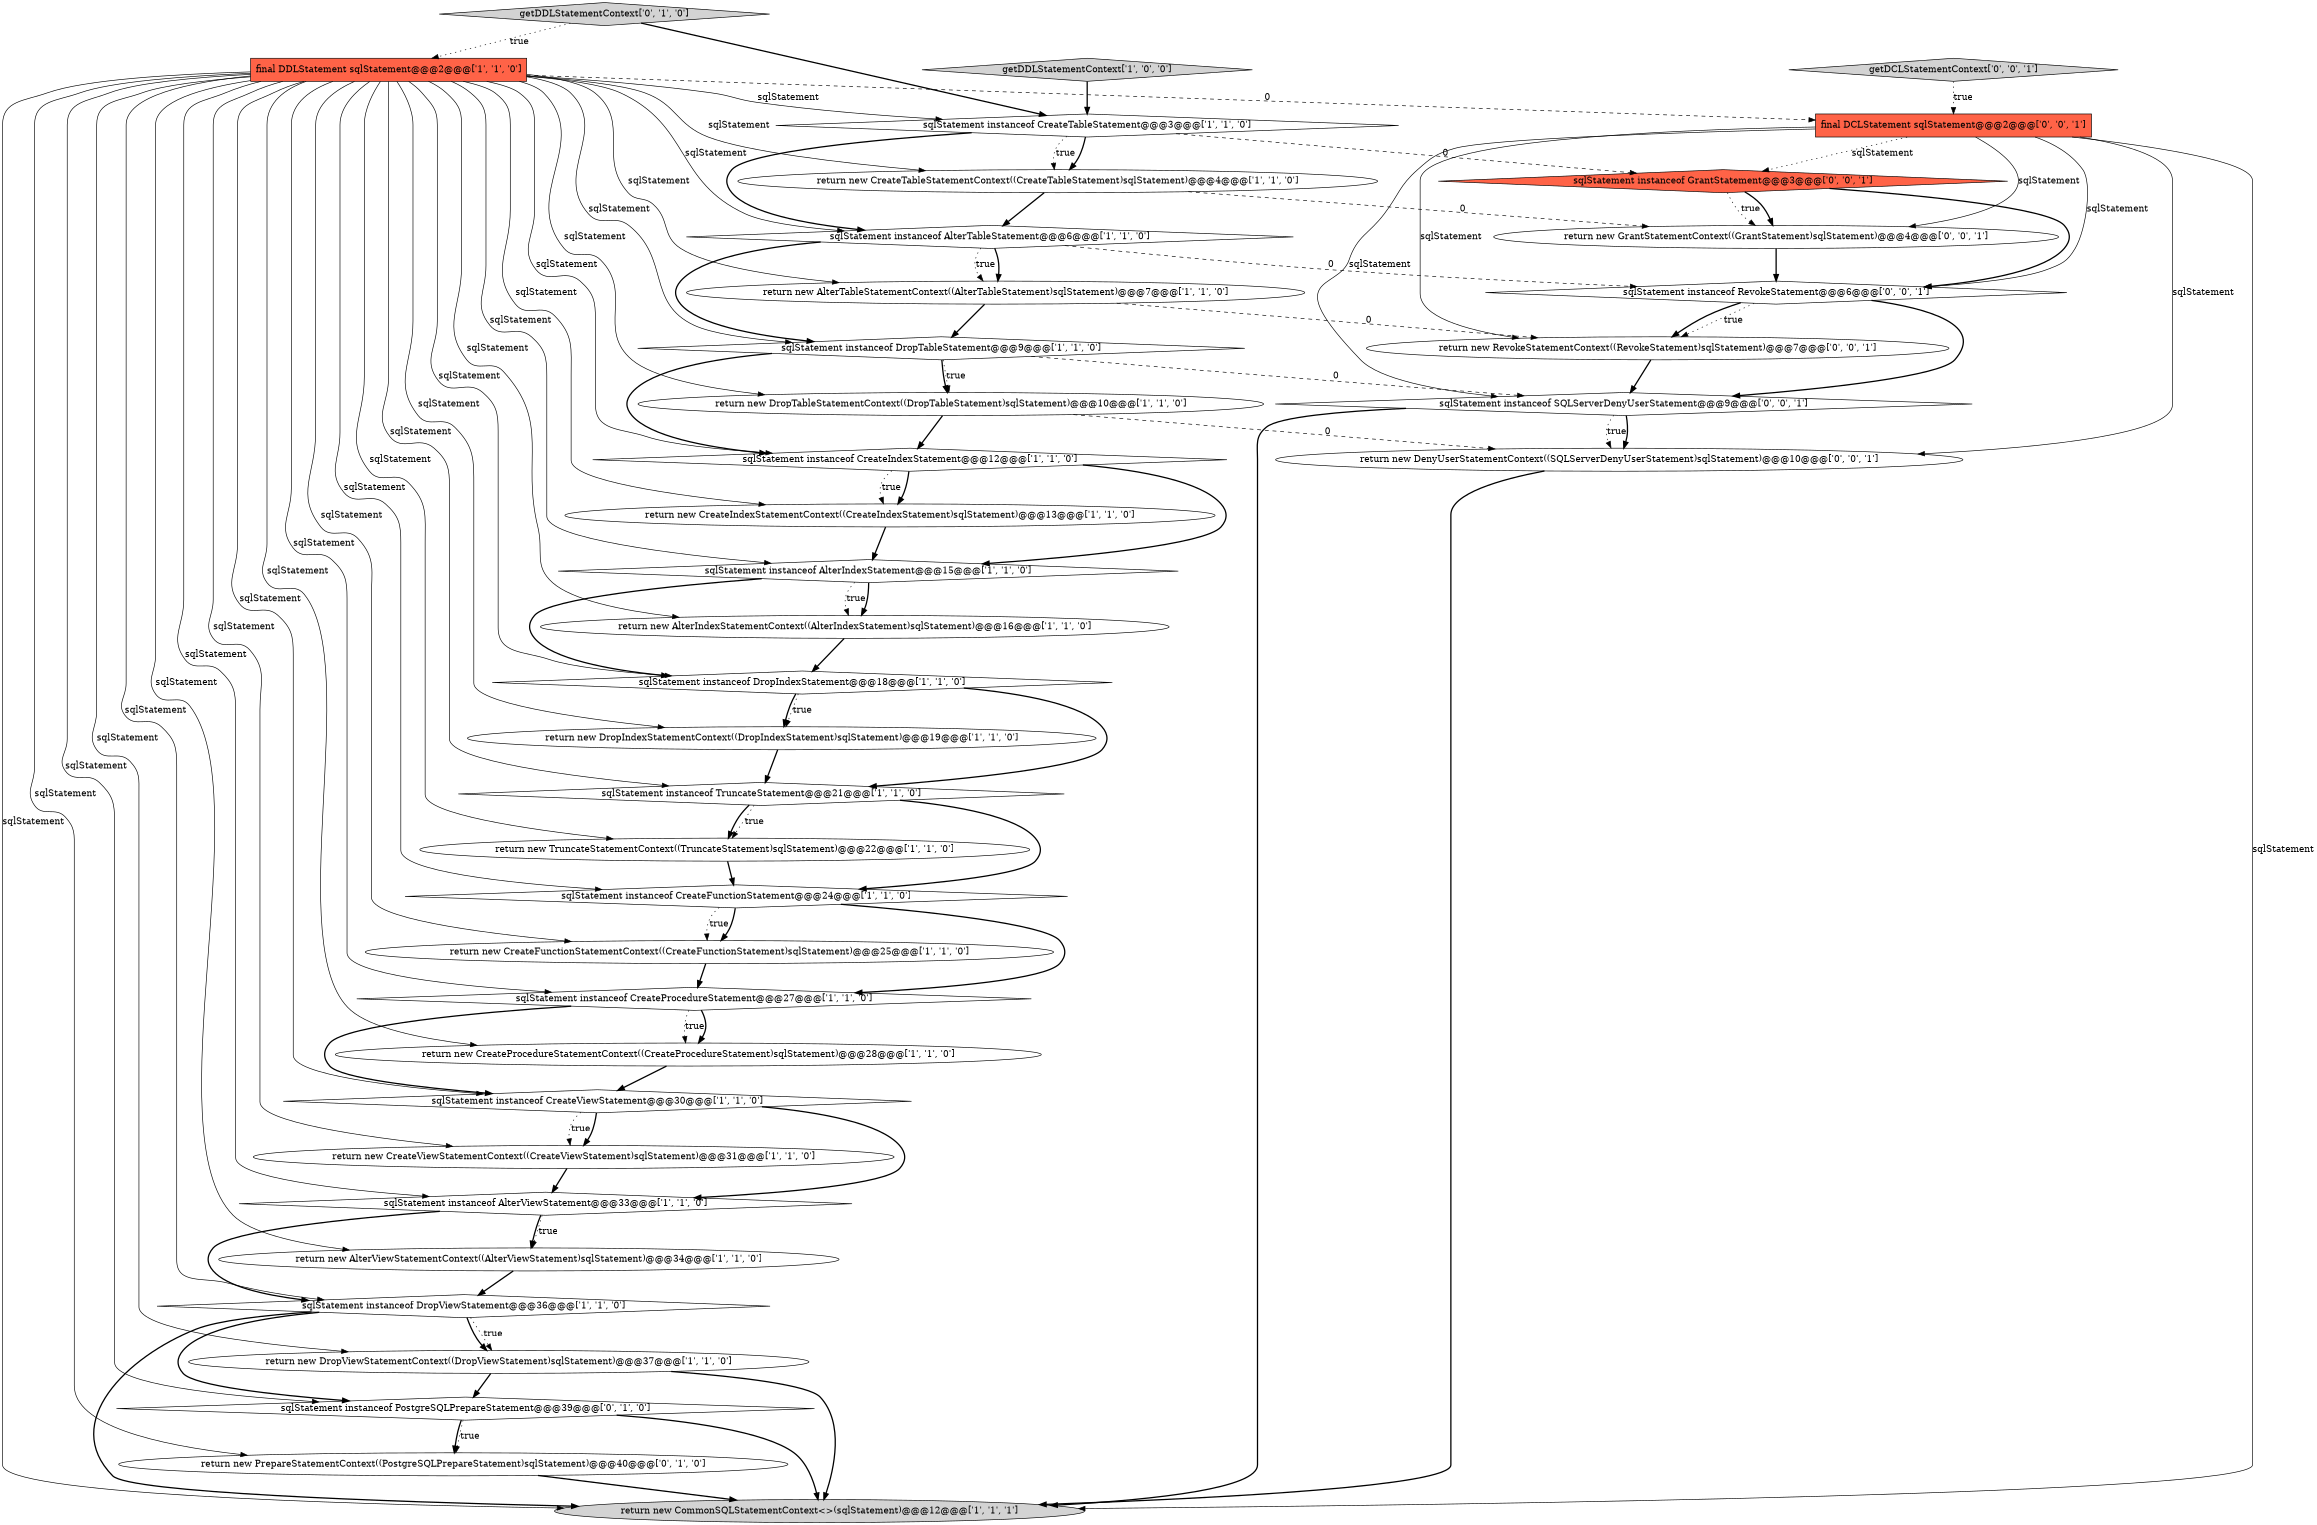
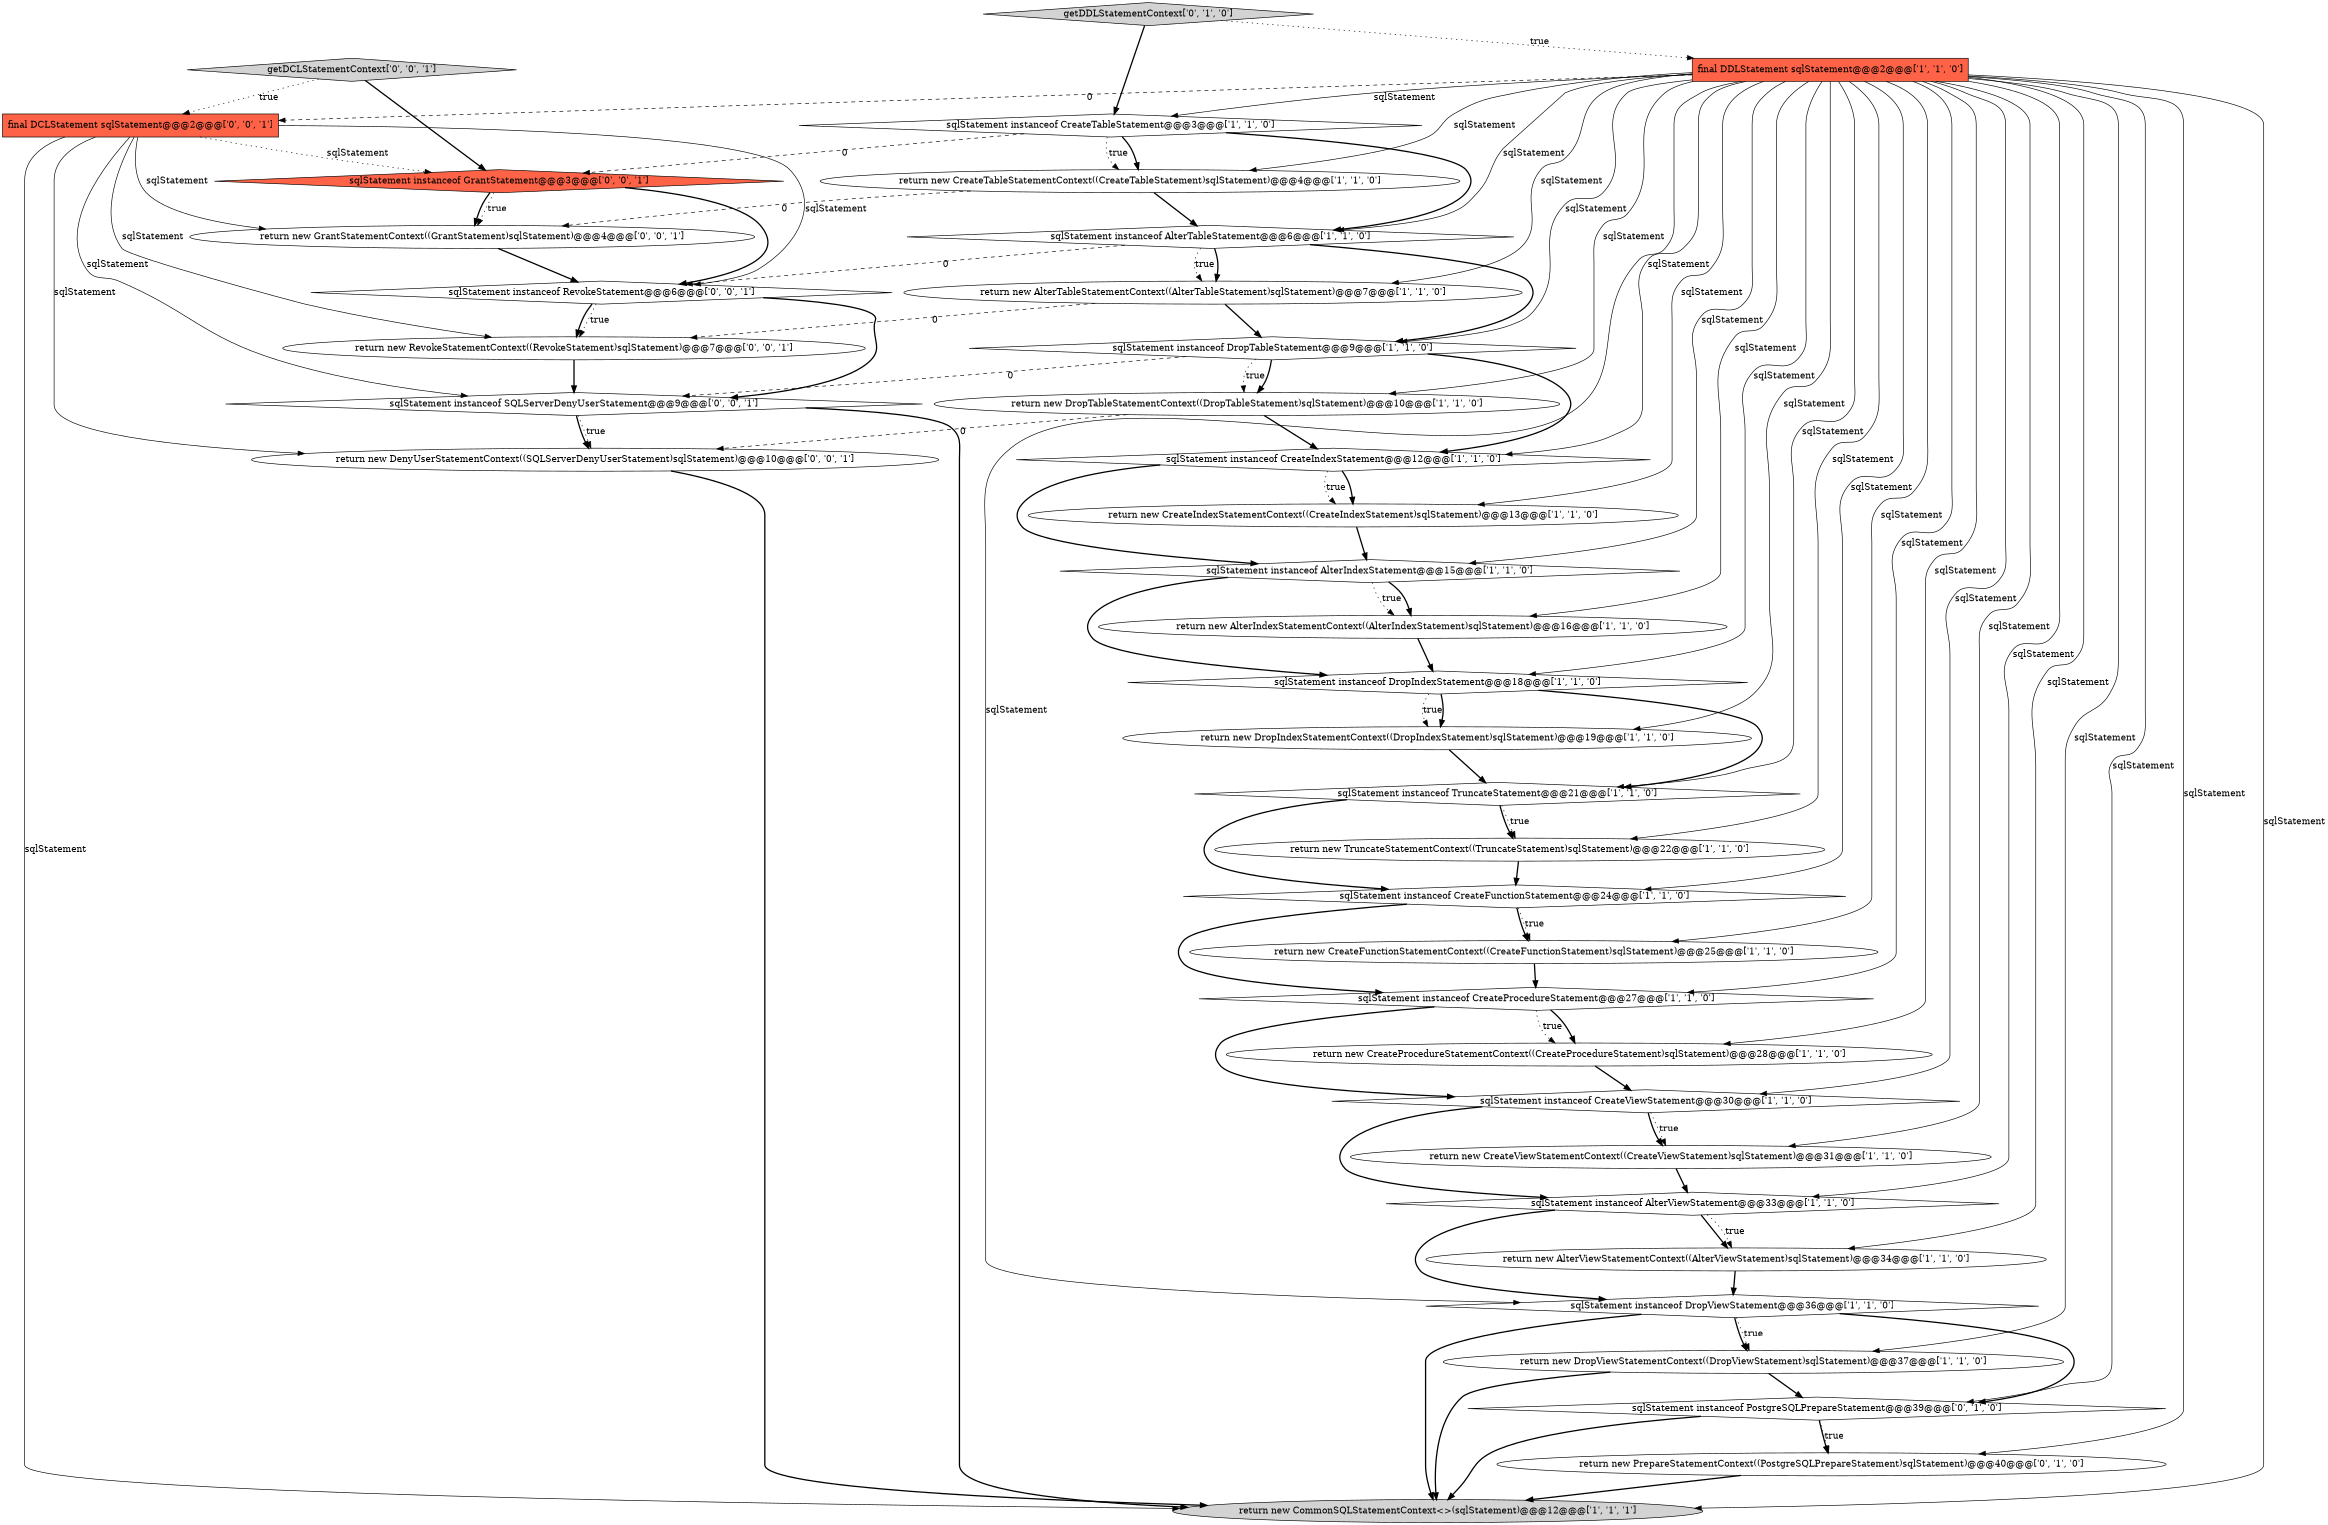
node "getDDLStatementContext['1', '0', '0']": removed
edge "getDCLStatementContext['0', '0', '1']" -> "sqlStatement instanceof GrantStatement@@@3@@@['0', '0', '1']": added
